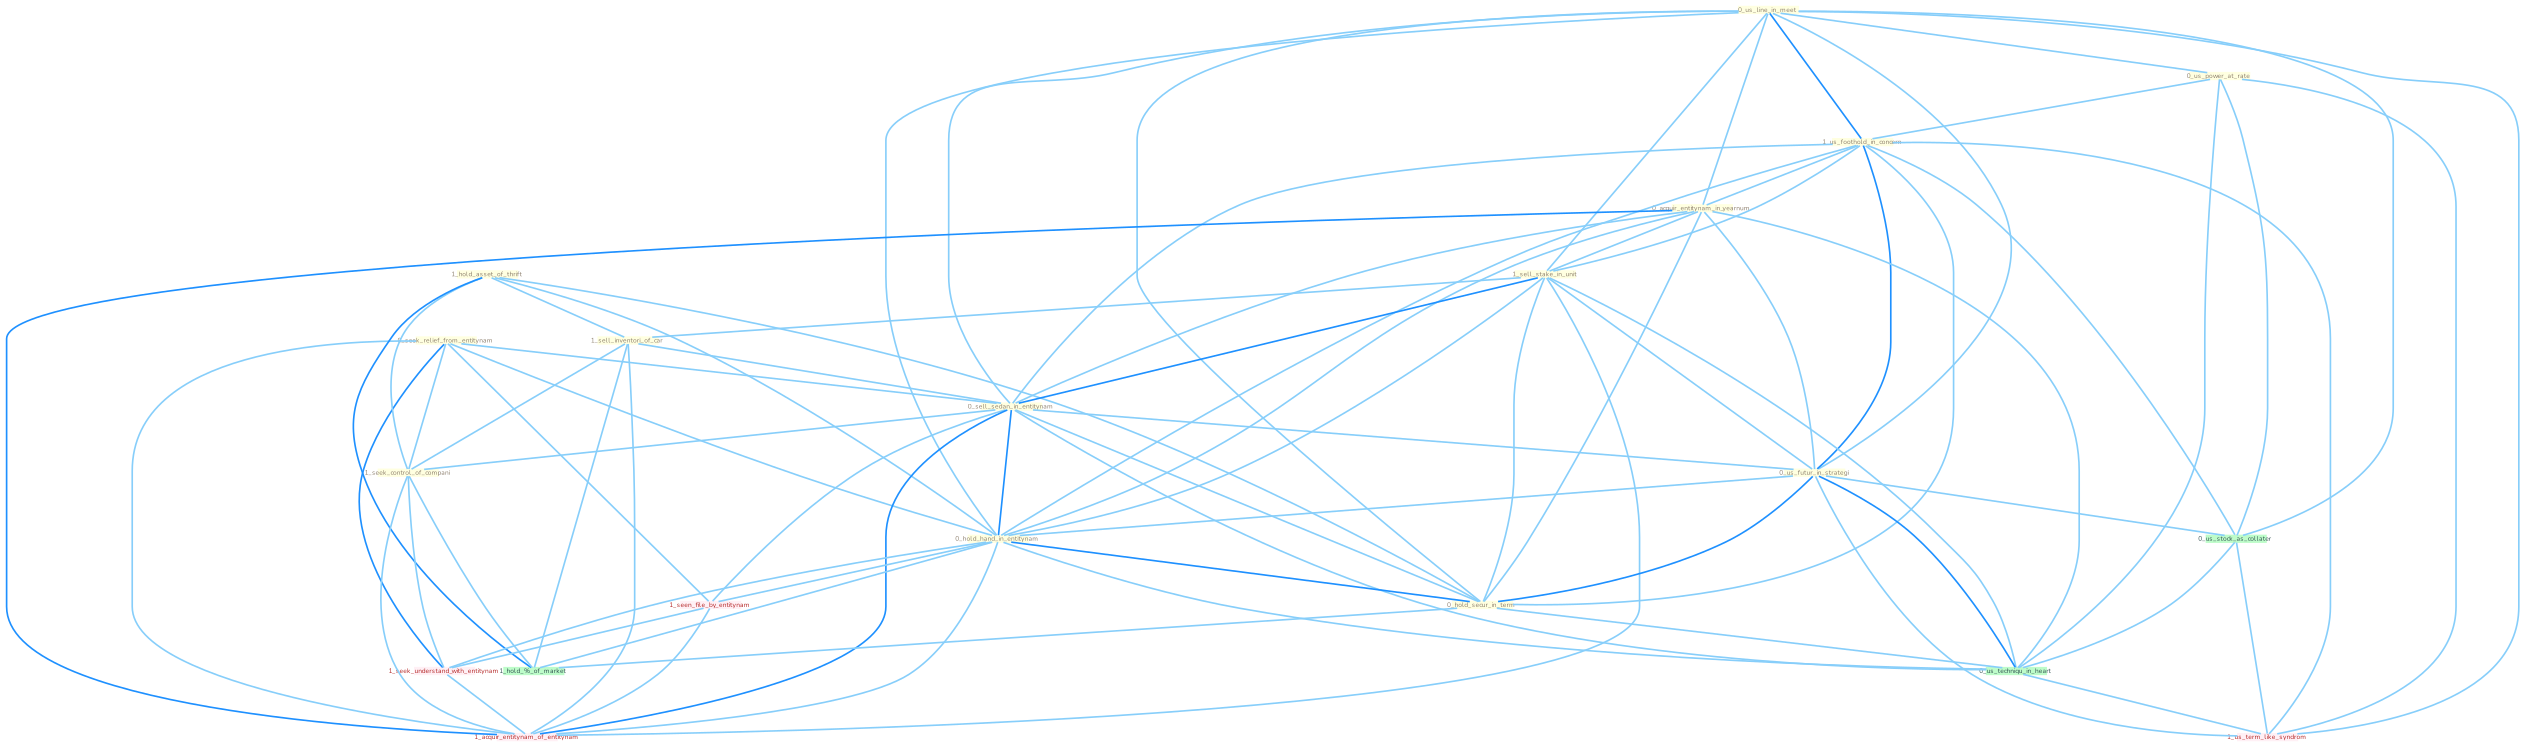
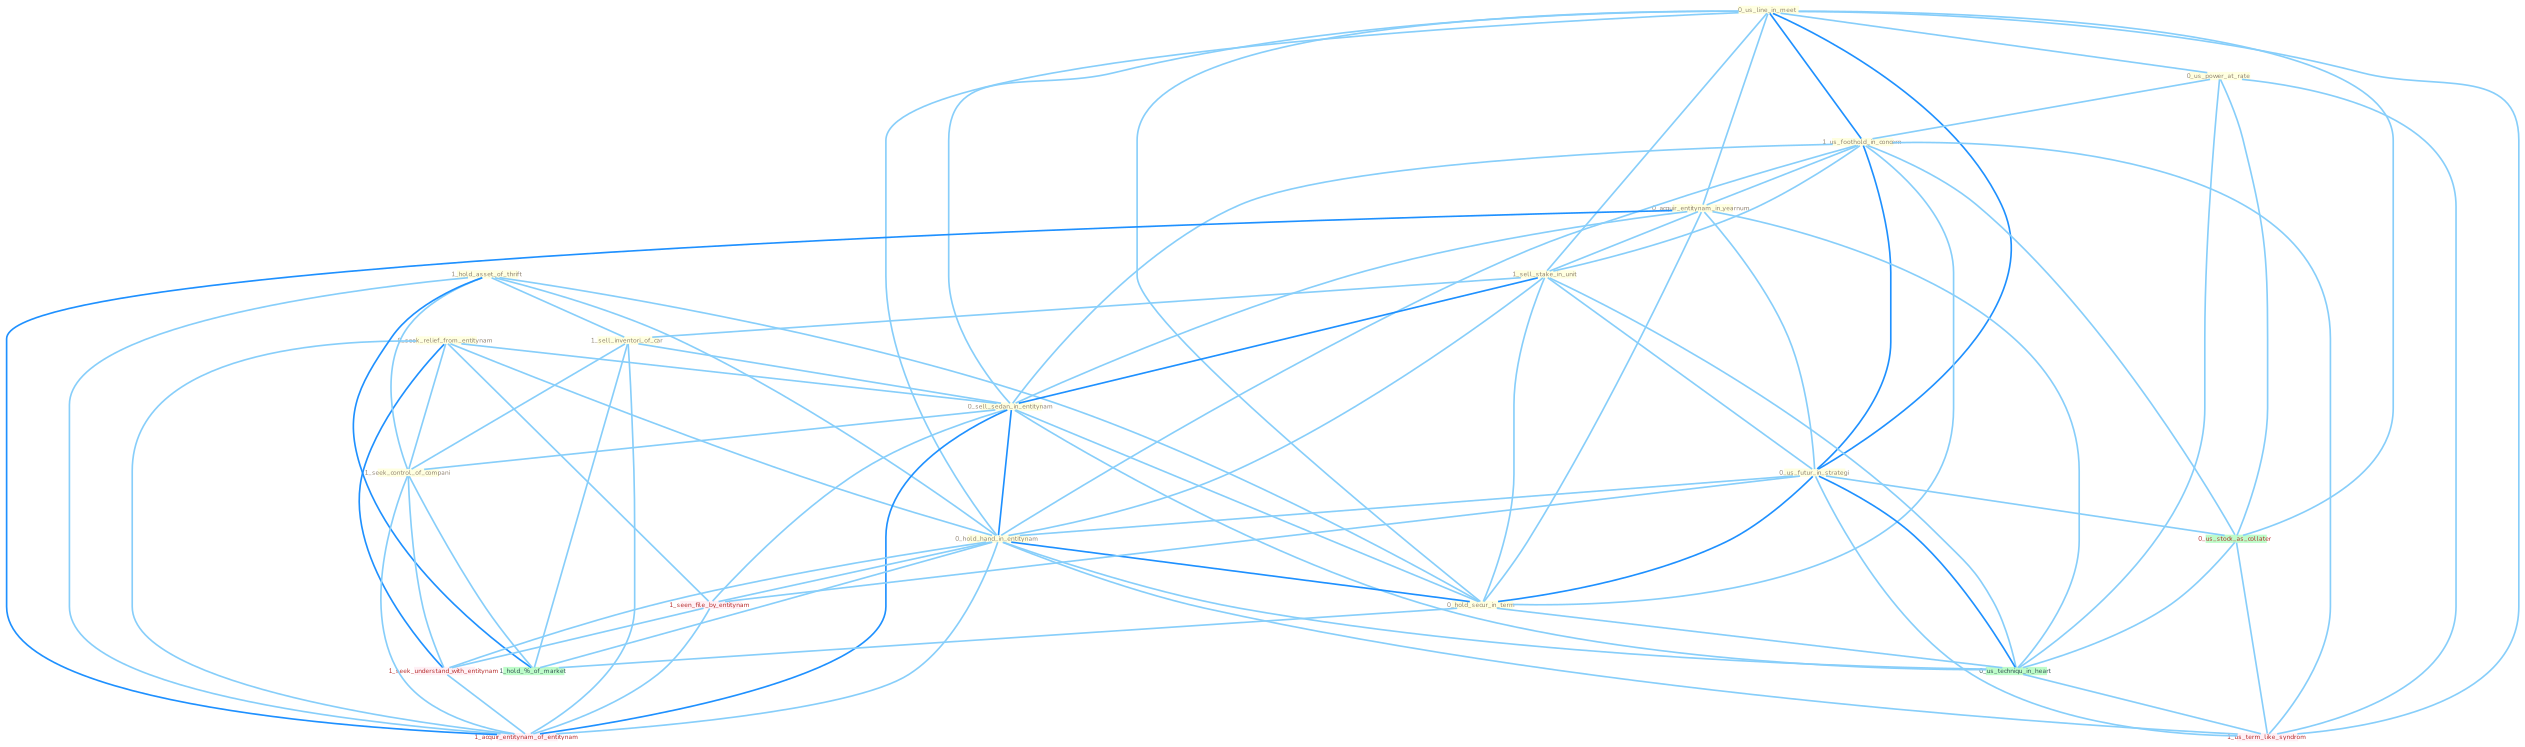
edge "0_us_line_in_meet" -- "0_us_futur_in_strategi": color #87cefa -> #1e90ff
edge "0_acquir_entitynam_in_yearnum" -- "0_hold_hand_in_entitynam": now "1_us_term_like_syndrom" -- "0_hold_hand_in_entitynam"
edge "0_sell_sedan_in_entitynam" -- "0_us_futur_in_strategi": now "1_seen_file_by_entitynam" -- "0_us_futur_in_strategi"
node "0_us_stock_as_collater": fontcolor #2f4f4f -> #b22222
edge "1_sell_stake_in_unit" -- "1_acquir_entitynam_of_entitynam": now "1_hold_asset_of_thrift" -- "1_acquir_entitynam_of_entitynam"
